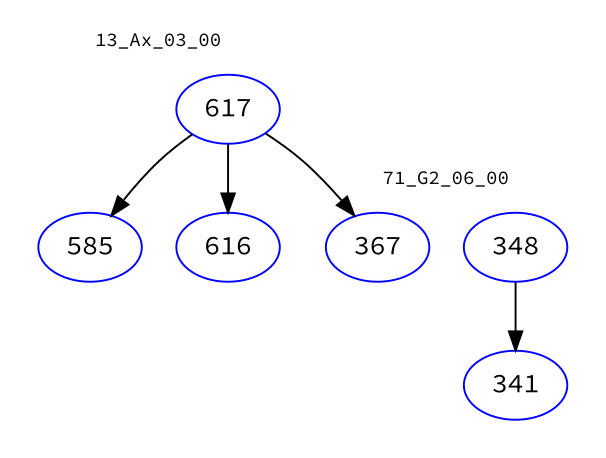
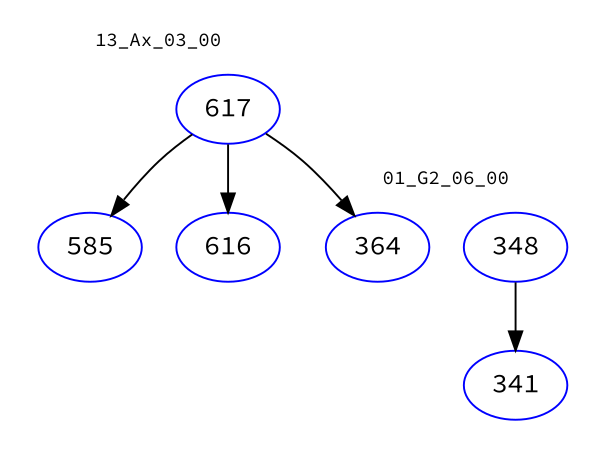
cluster "71_G2_06_00": label "71_G2_06_00" -> "01_G2_06_00"
node "367": label "367" -> "364"
